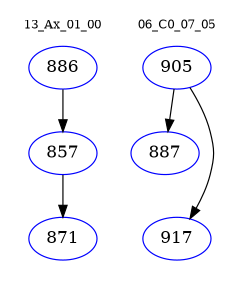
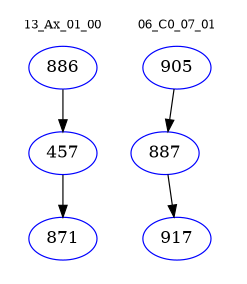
cluster "06_C0_07_05": label "06_C0_07_05" -> "06_C0_07_01"
edge "905" -> "917": now "887" -> "917"
node "857": label "857" -> "457"
